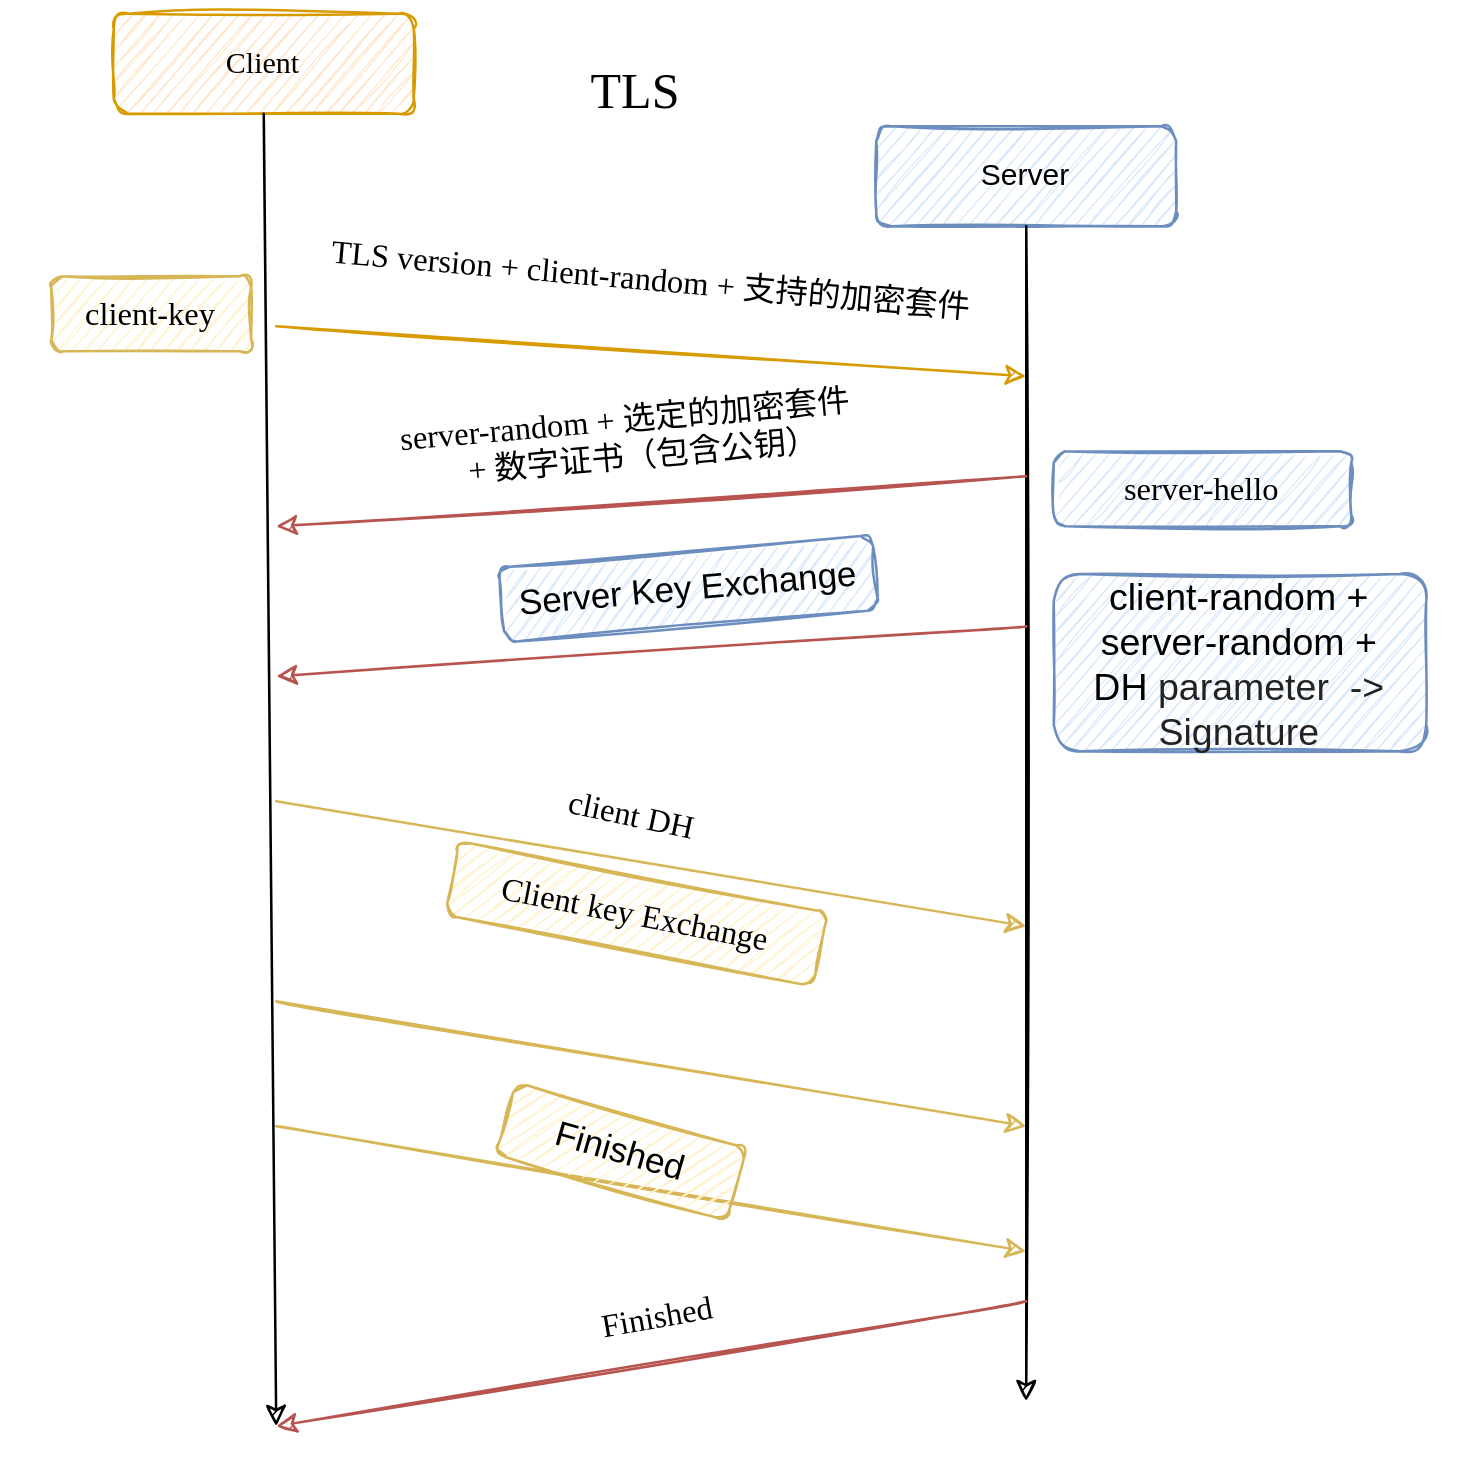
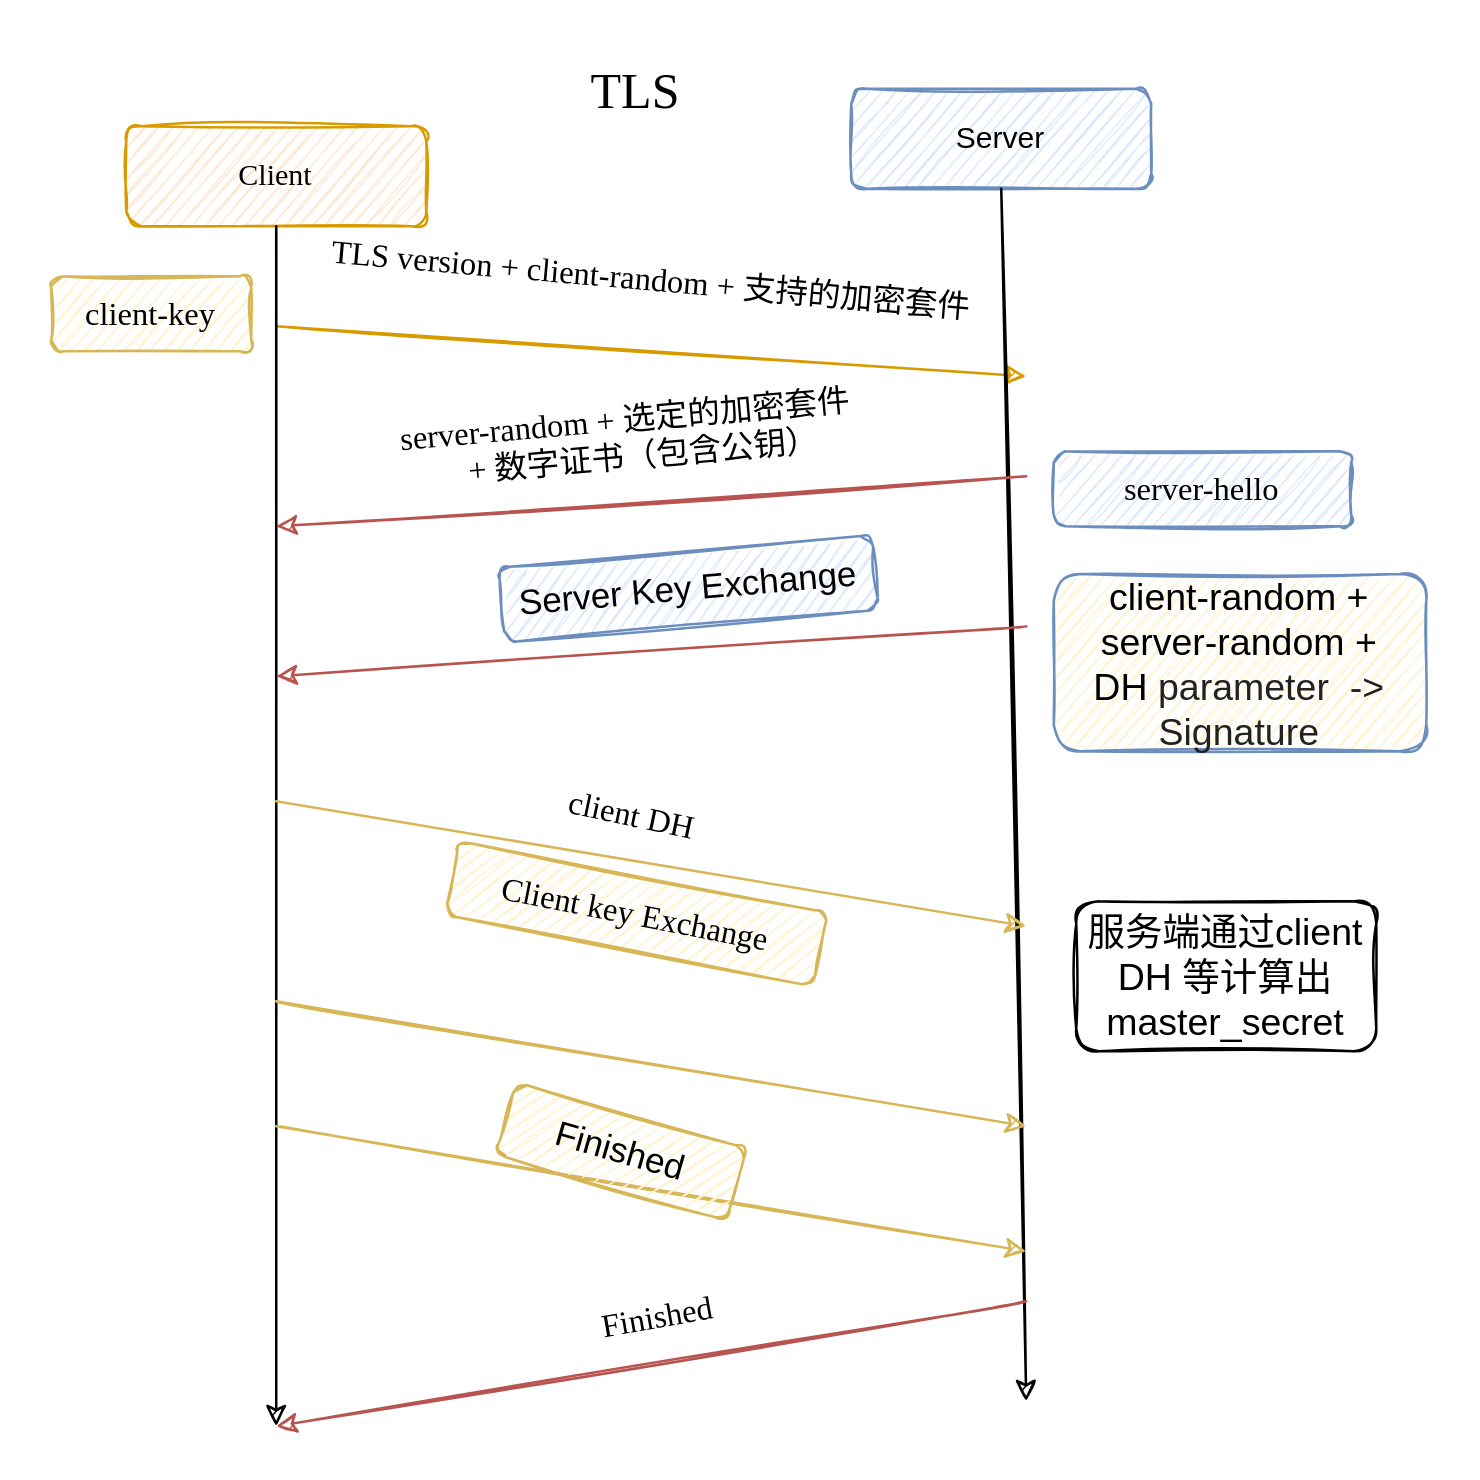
node "Client": moved (264, 64) -> (276, 176)
node "Server": moved (1026, 176) -> (1001, 139)
node "client-random + server-random + DH parameter -> Signature": fillcolor #dae8fc -> #fff2cc
node "服务端通过client DH 等计算出master_secret": added
